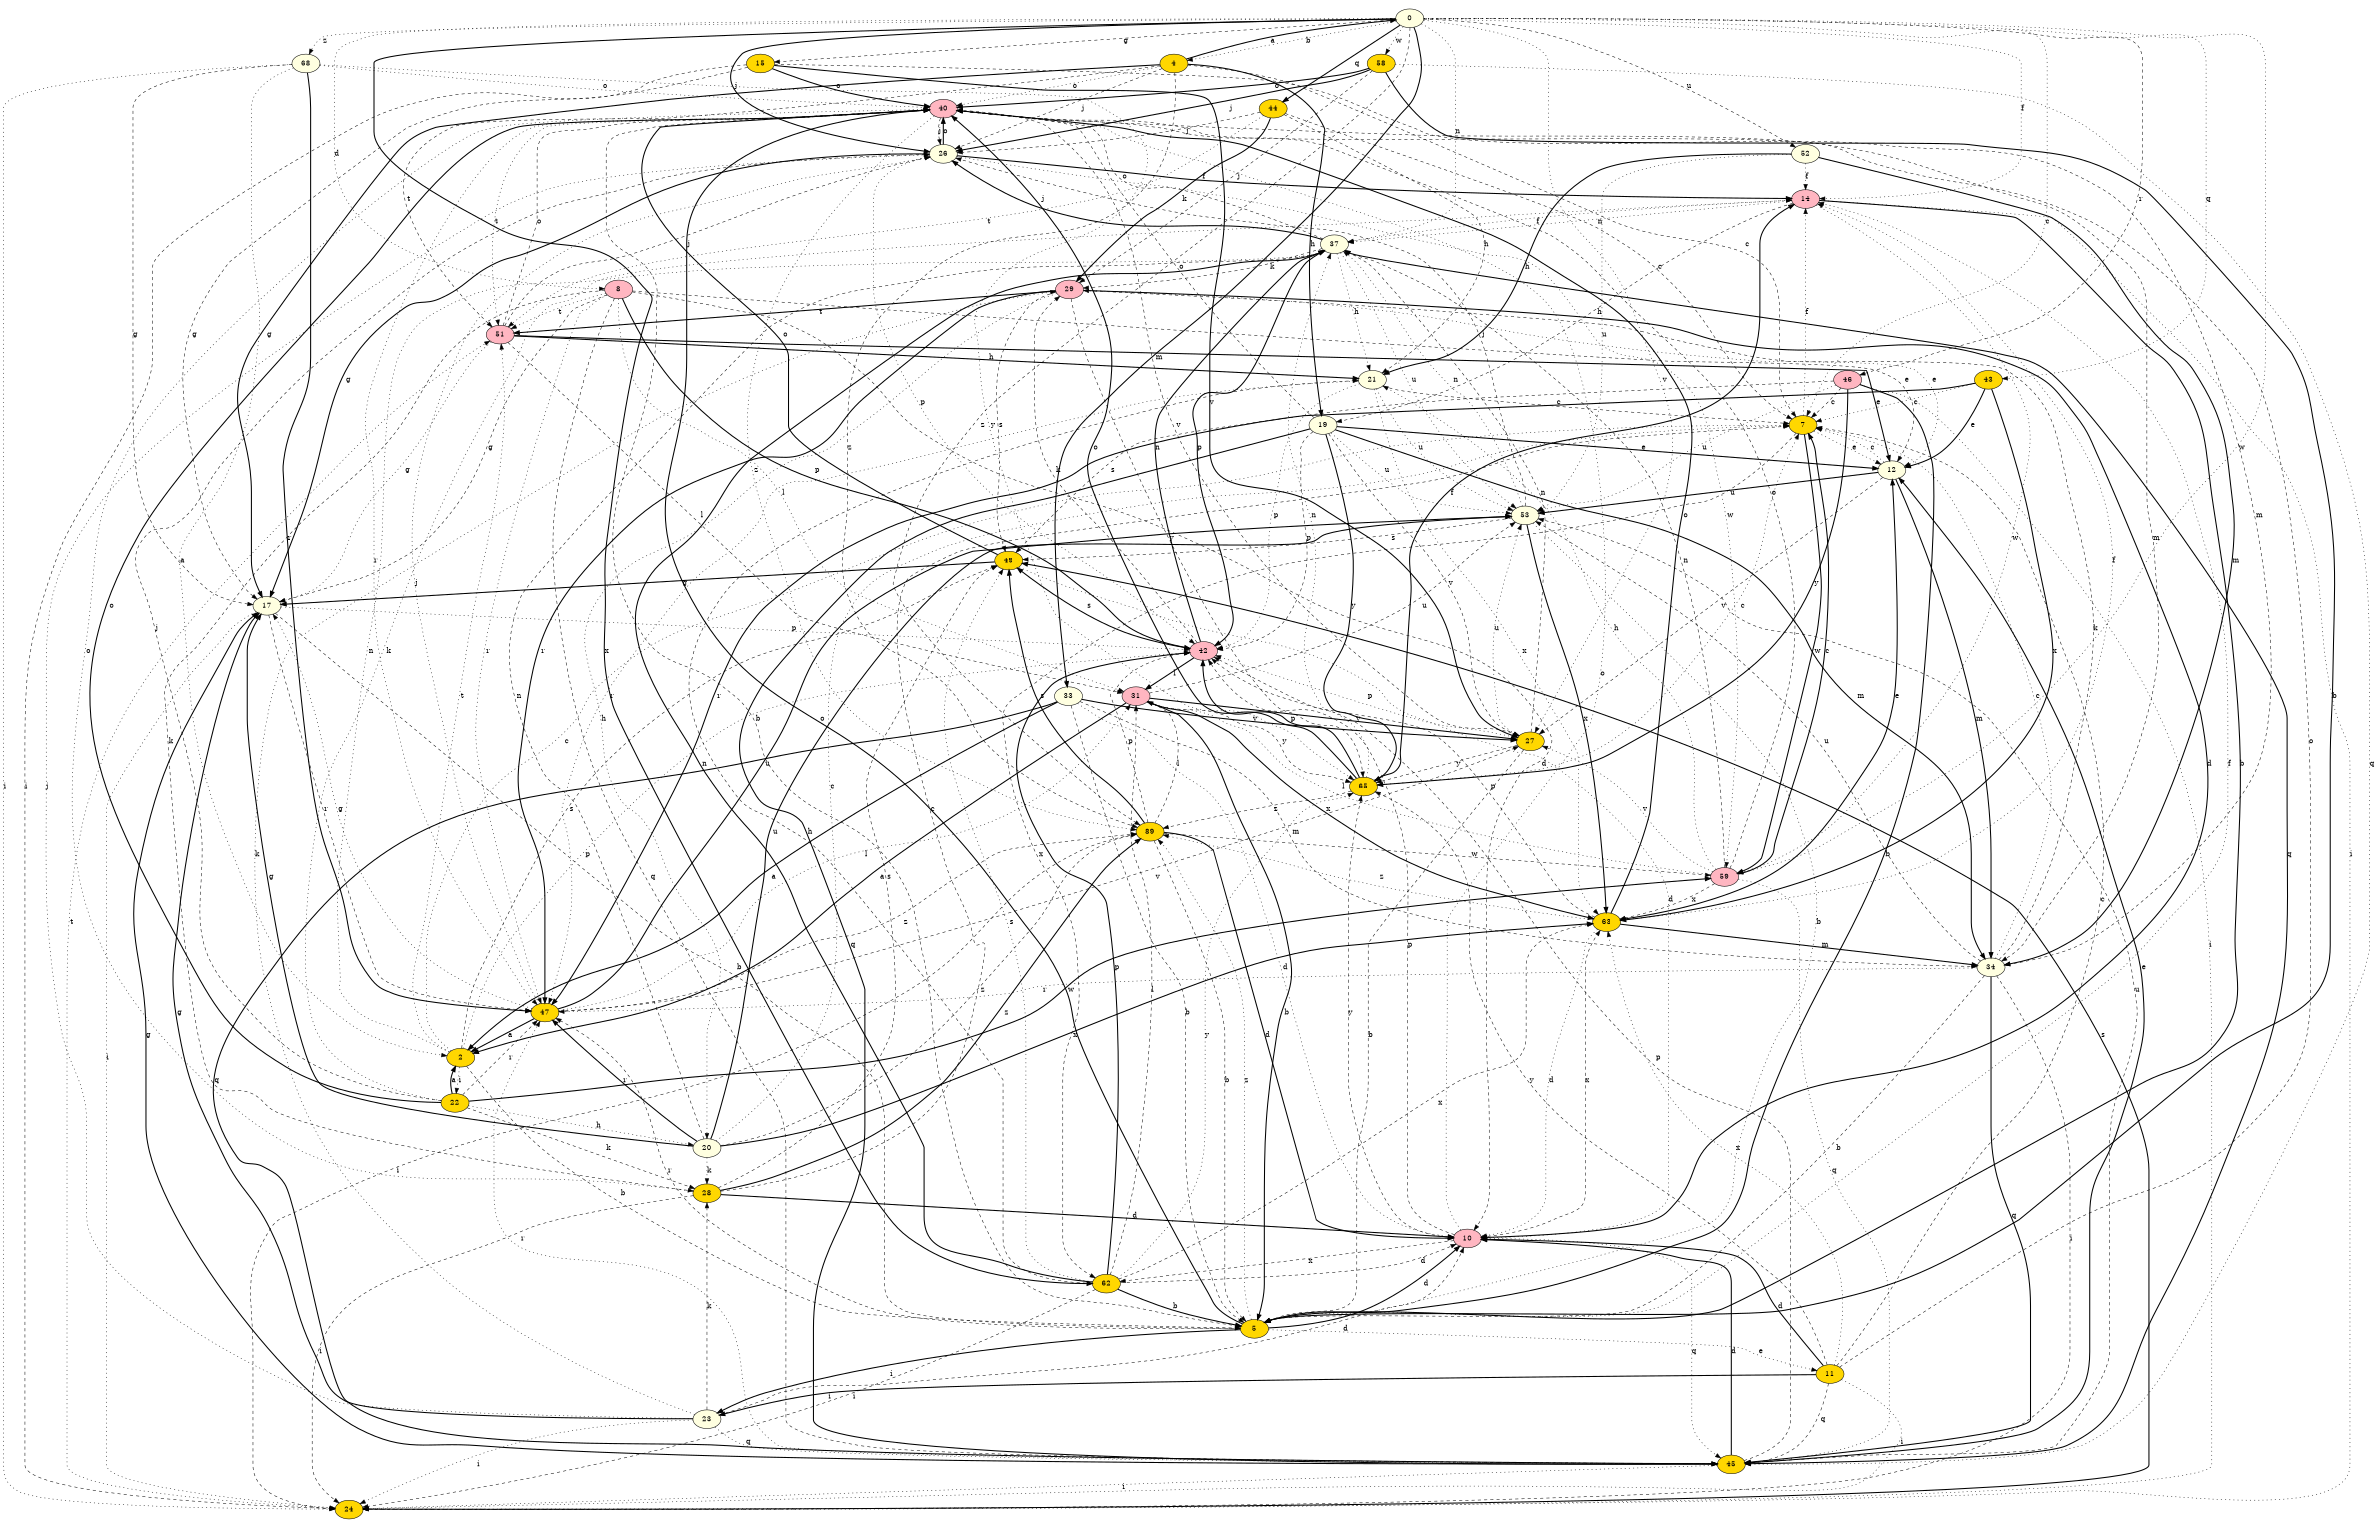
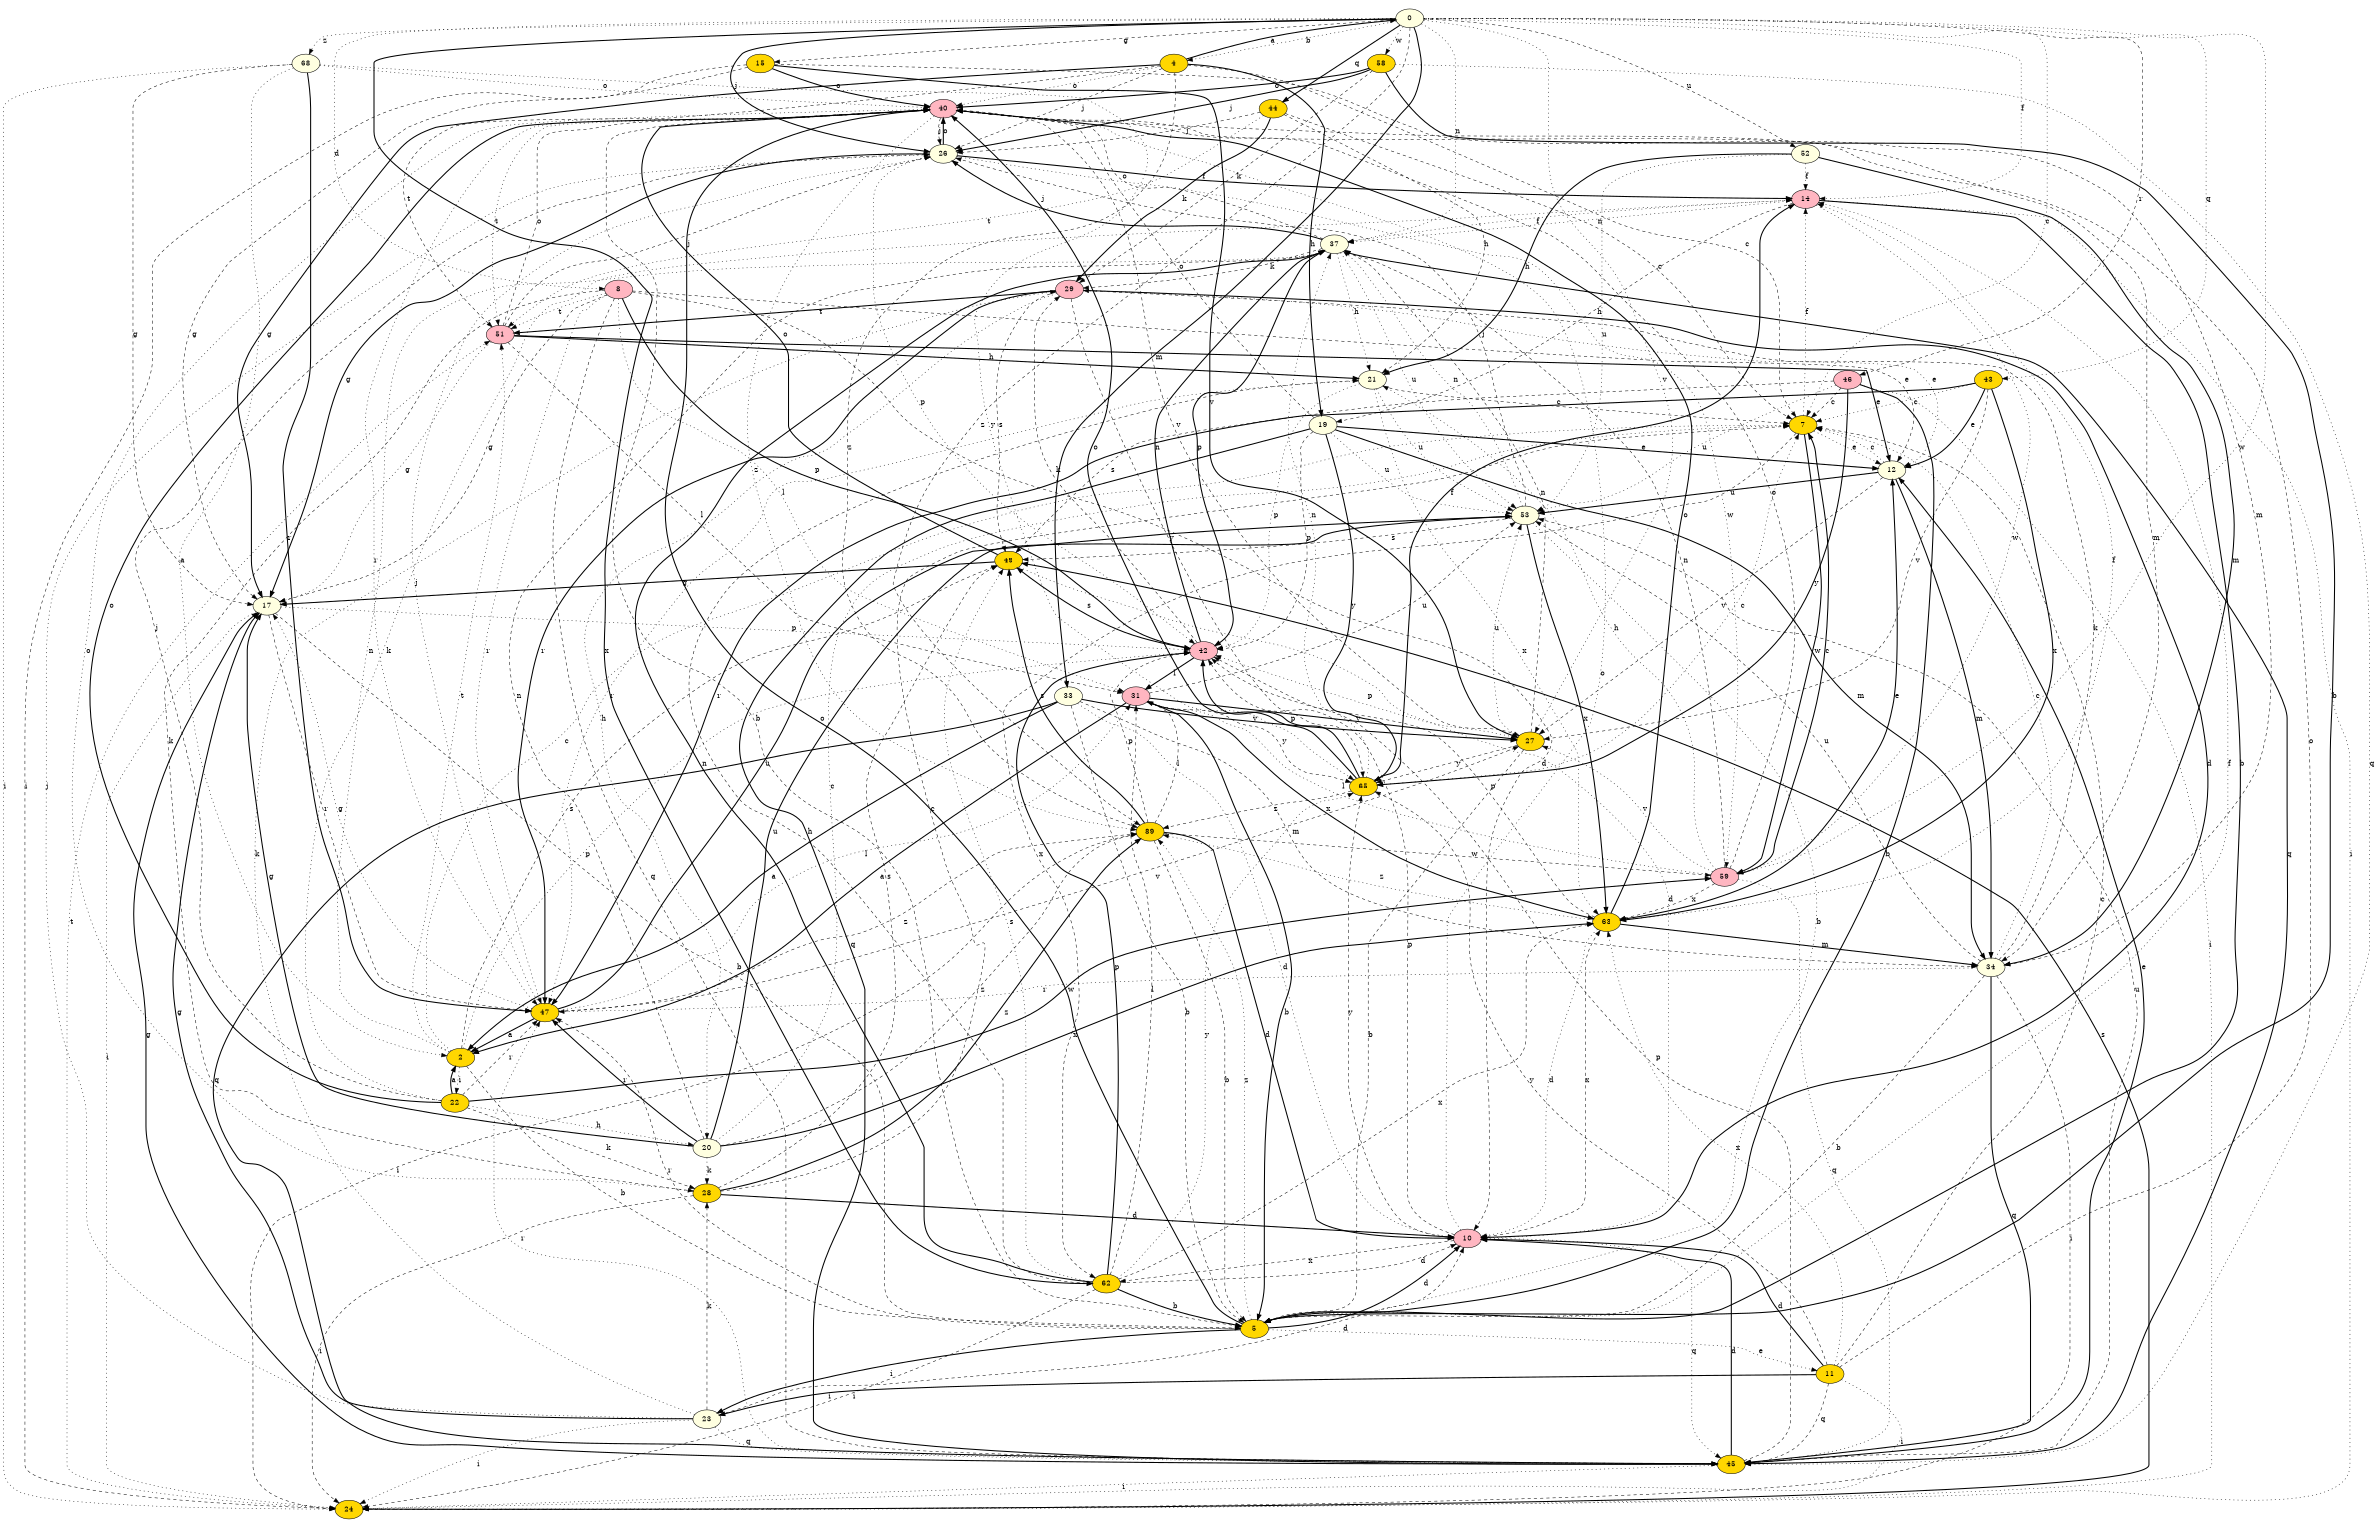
edge "58" -> "29": label "j" -> "k"
edge "19" -> "27": now "43" -> "27"
